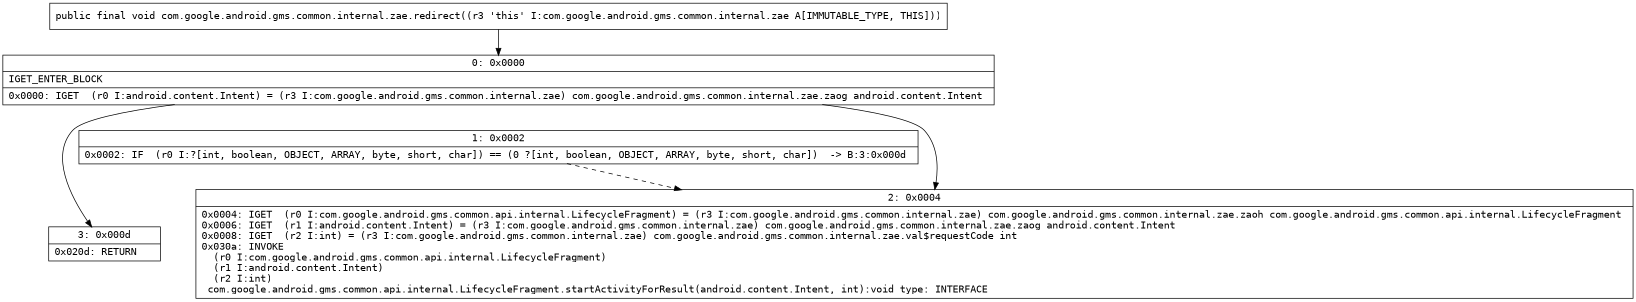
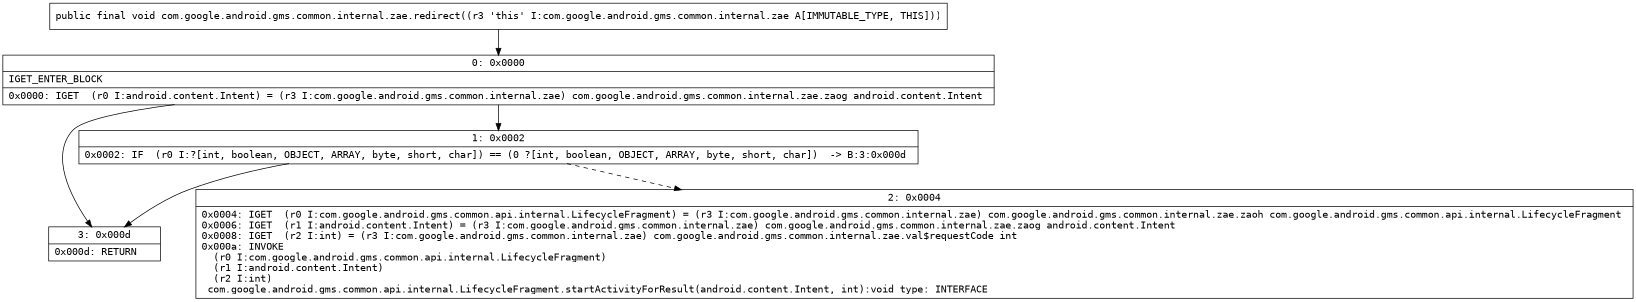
edge "0: 0x0000" -> "2: 0x0004": now "0: 0x0000" -> "1: 0x0002"
edge "1: 0x0002" -> "3: 0x000d": added
node "2: 0x0004": text "0x030a: INVOKE" -> "0x000a: INVOKE"
node "3: 0x000d": text "0x020d: RETURN" -> "0x000d: RETURN"
